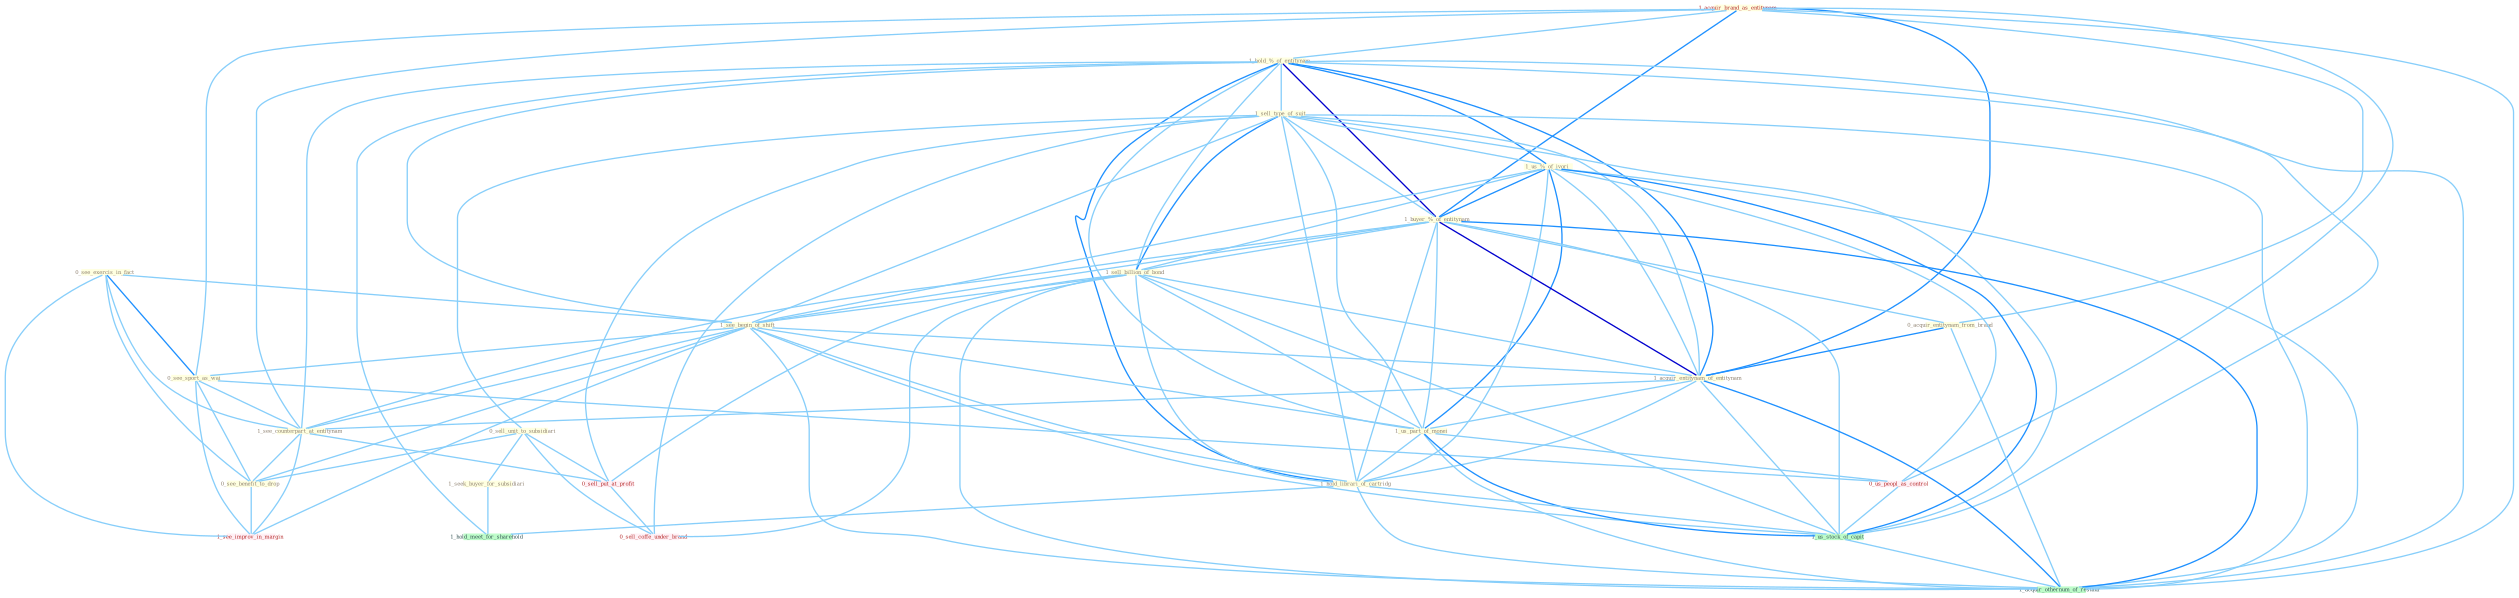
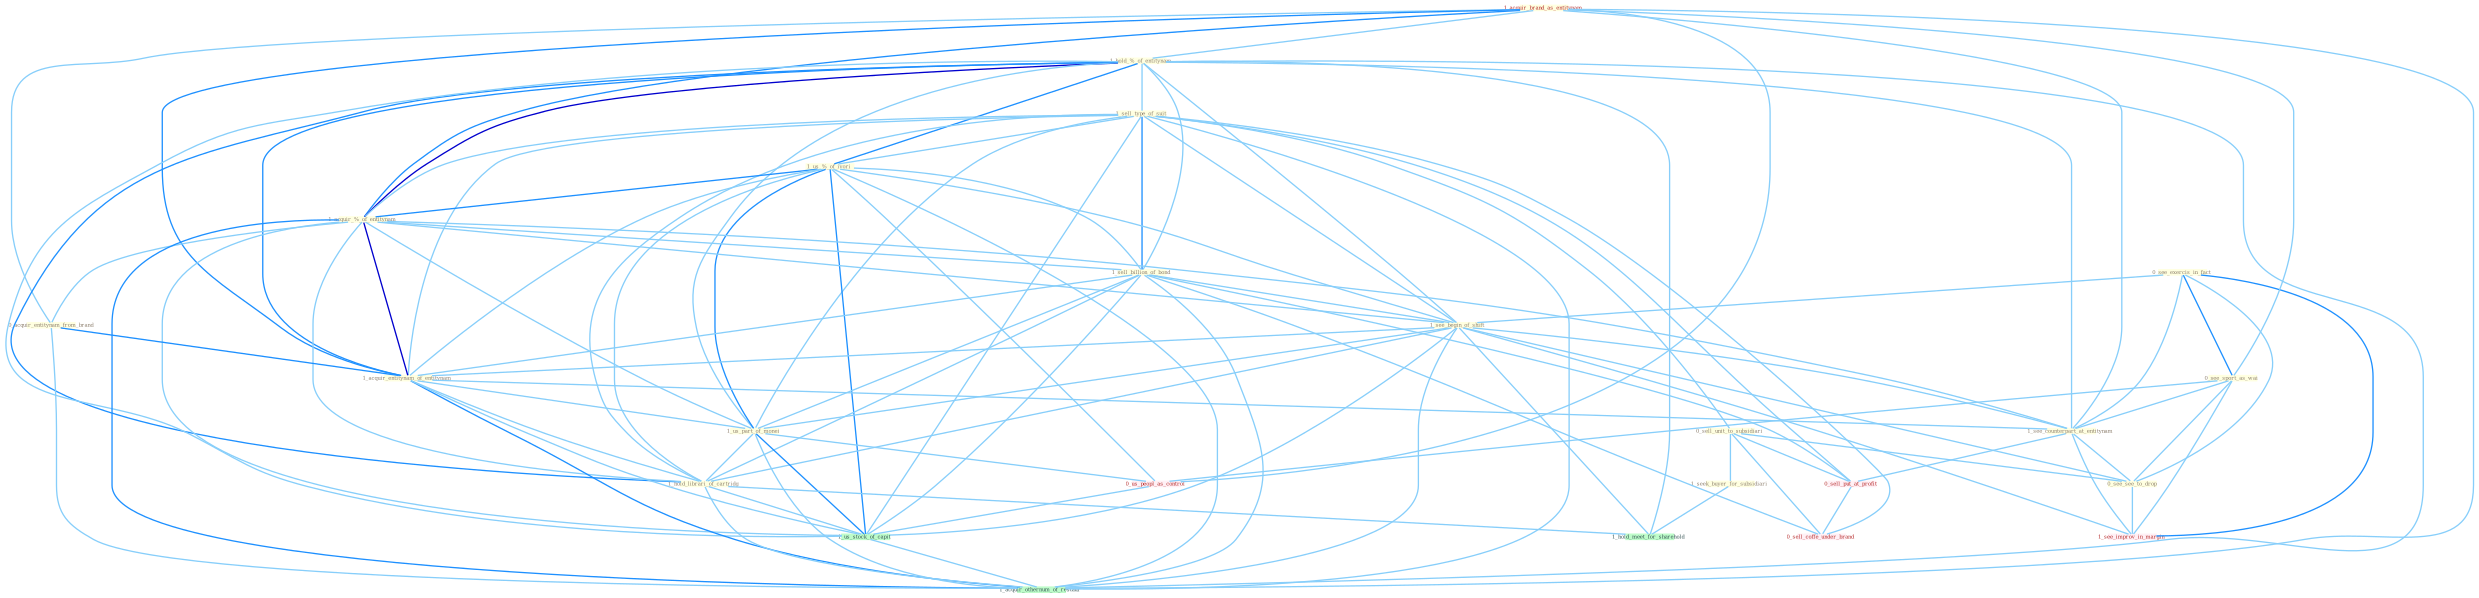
node "1_buyer_%_of_entitynam": label "1_buyer_%_of_entitynam" -> "1_acquir_%_of_entitynam"
edge "1_see_begin_of_shift" -- "0_see_sport_as_wai": now "1_see_begin_of_shift" -- "1_hold_meet_for_sharehold"
edge "0_see_exercis_in_fact" -- "1_see_improv_in_margin": color #87cefa -> #1e90ff
node "0_see_benefit_to_drop": label "0_see_benefit_to_drop" -> "0_see_see_to_drop"
